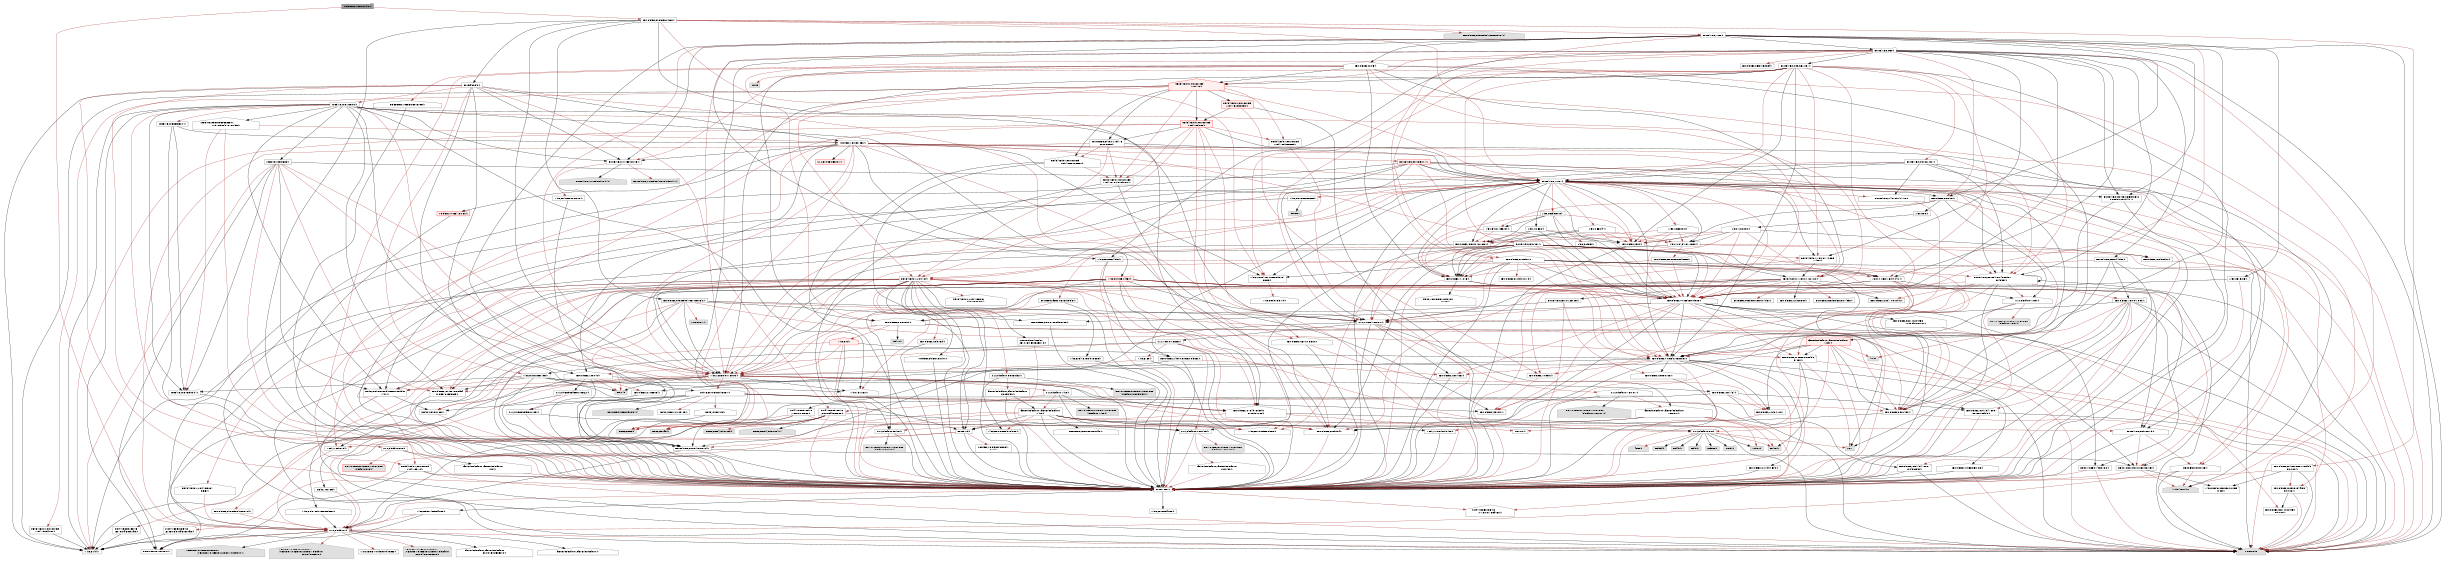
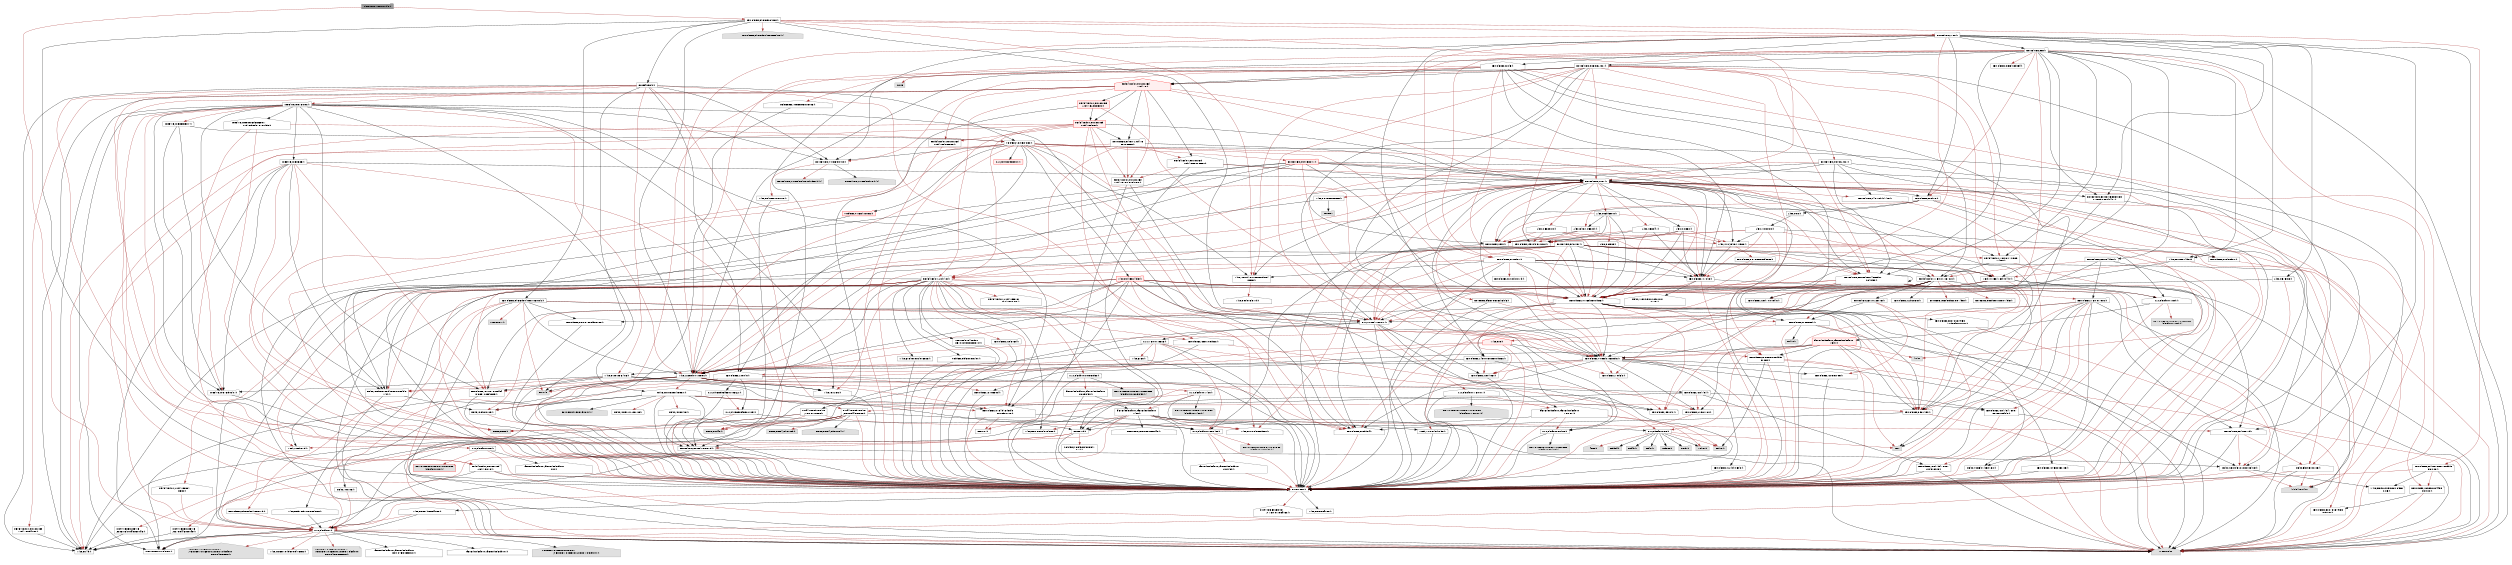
edge "ProfilingDebugging /CpuProfilerTrace.h" -> "PreprocessorHelpers.h": added
edge "GenericPlatform/GenericPlatform Memory.h" -> "ProfilingDebugging /UMemoryDefines.h": now "GenericPlatform/GenericPlatform Memory.h" -> "CoreTypes.h"
